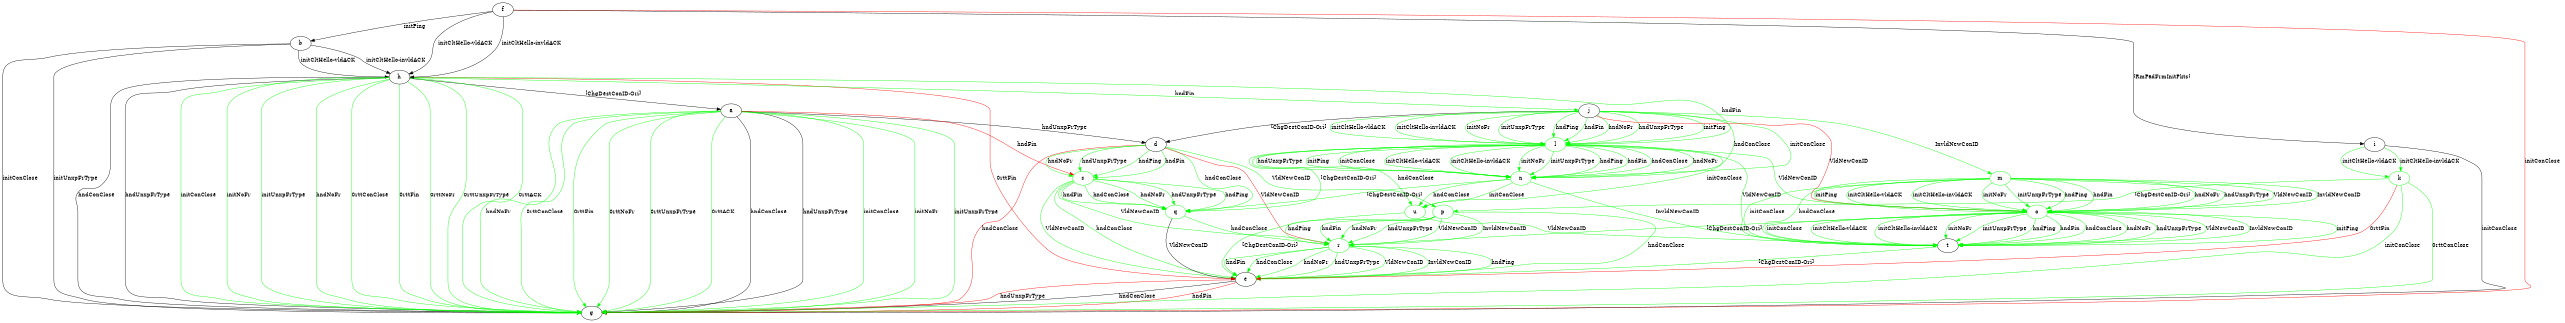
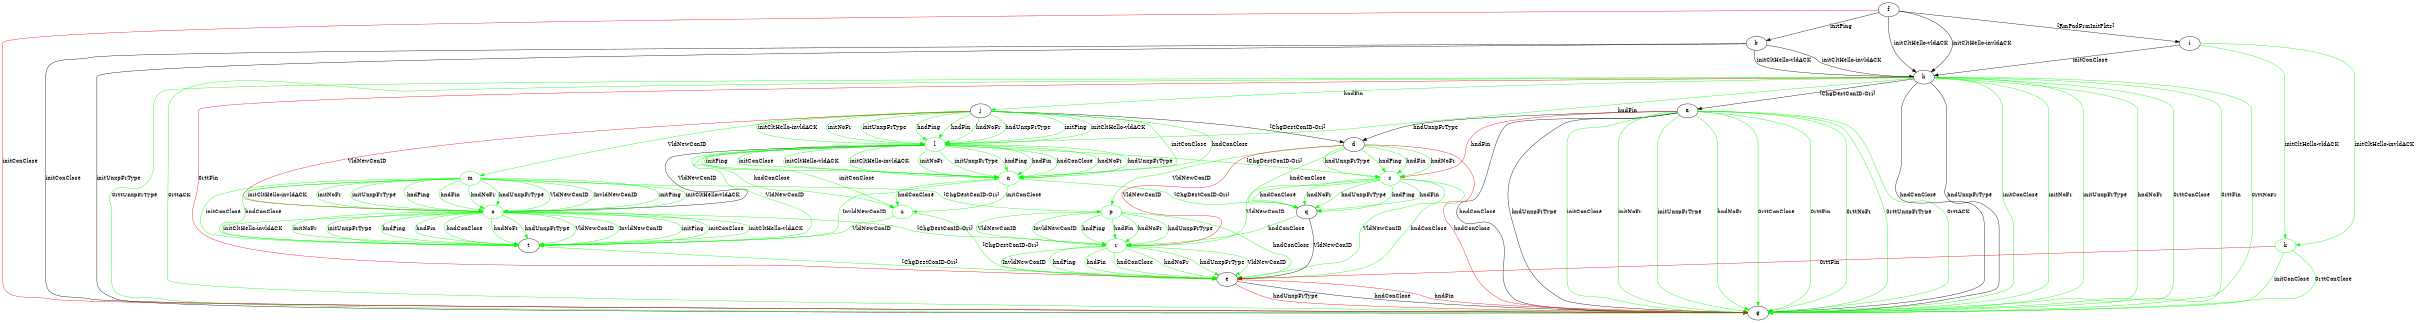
edge "j" -> "m": label "InvldNewConID " -> "VldNewConID "
edge "l" -> "q": now "l" -> "s"
edge "l" -> "o": color green -> black
edge "k" -> "p": now "m" -> "p"
node "q": color green -> black
edge "i" -> "g": now "i" -> "h"
